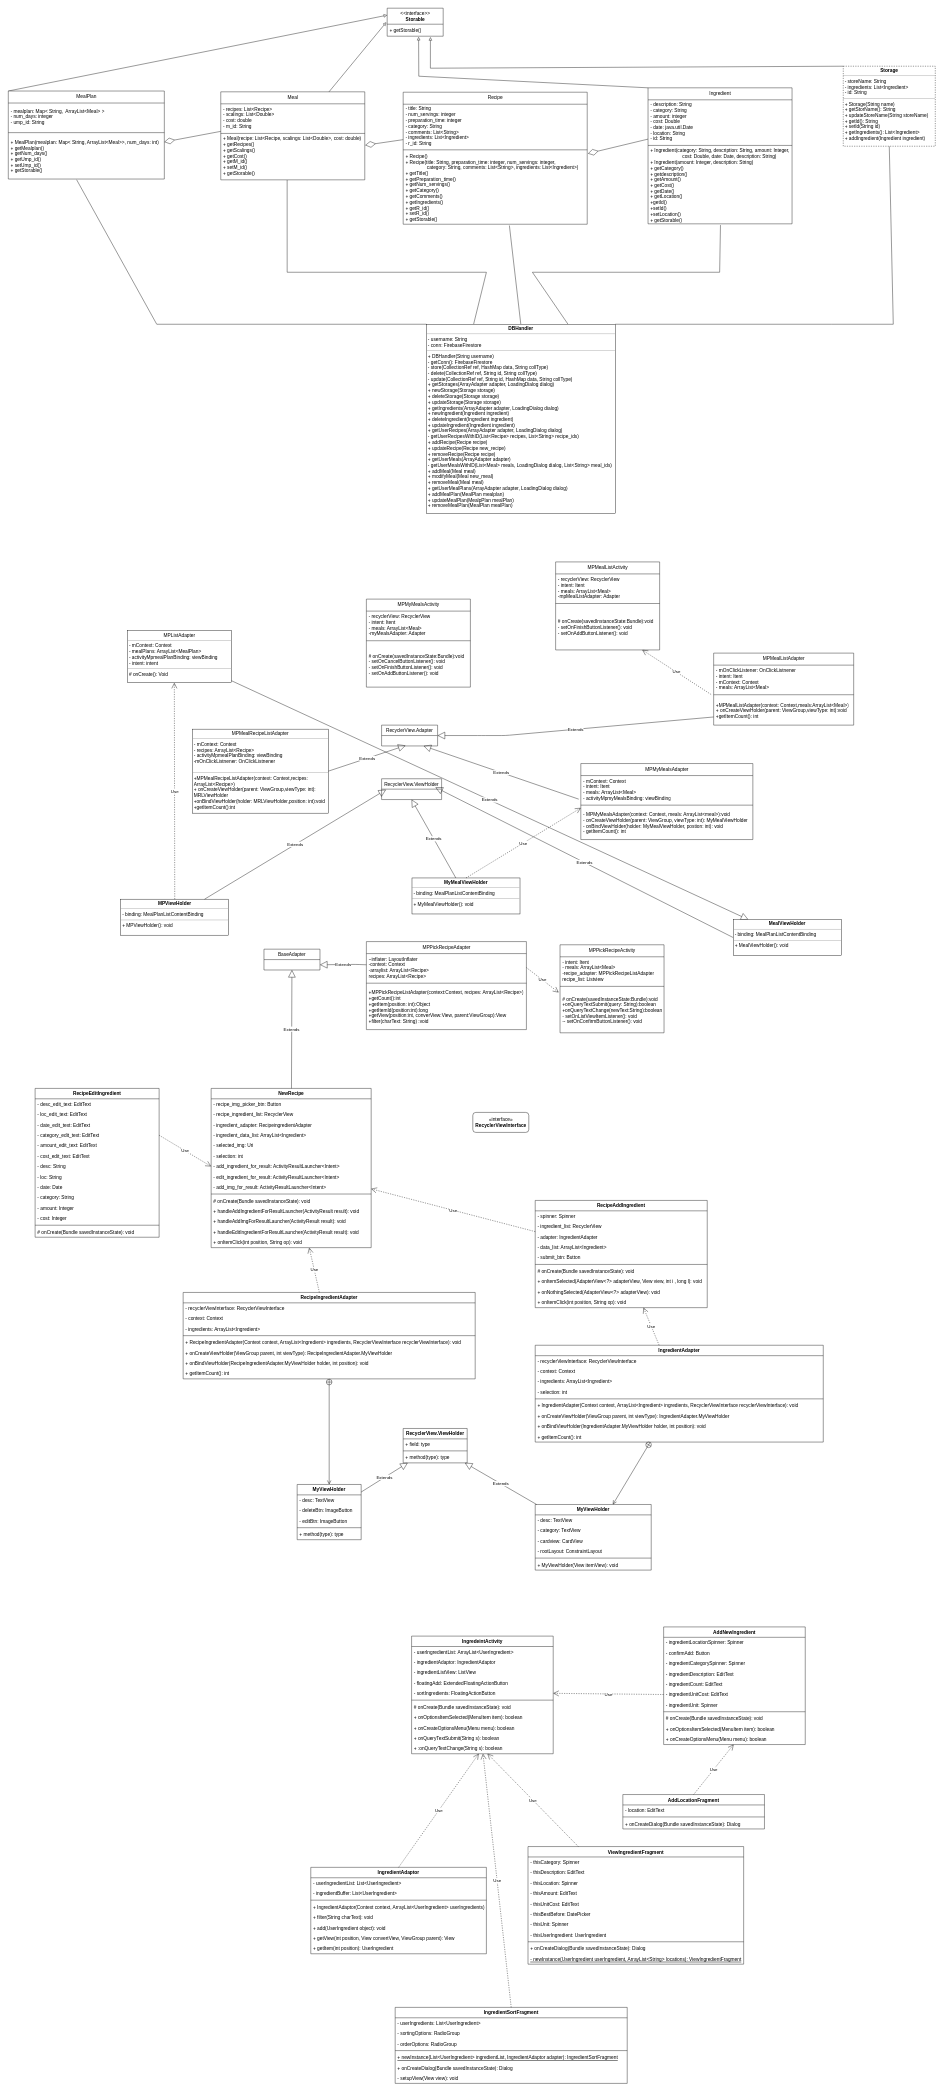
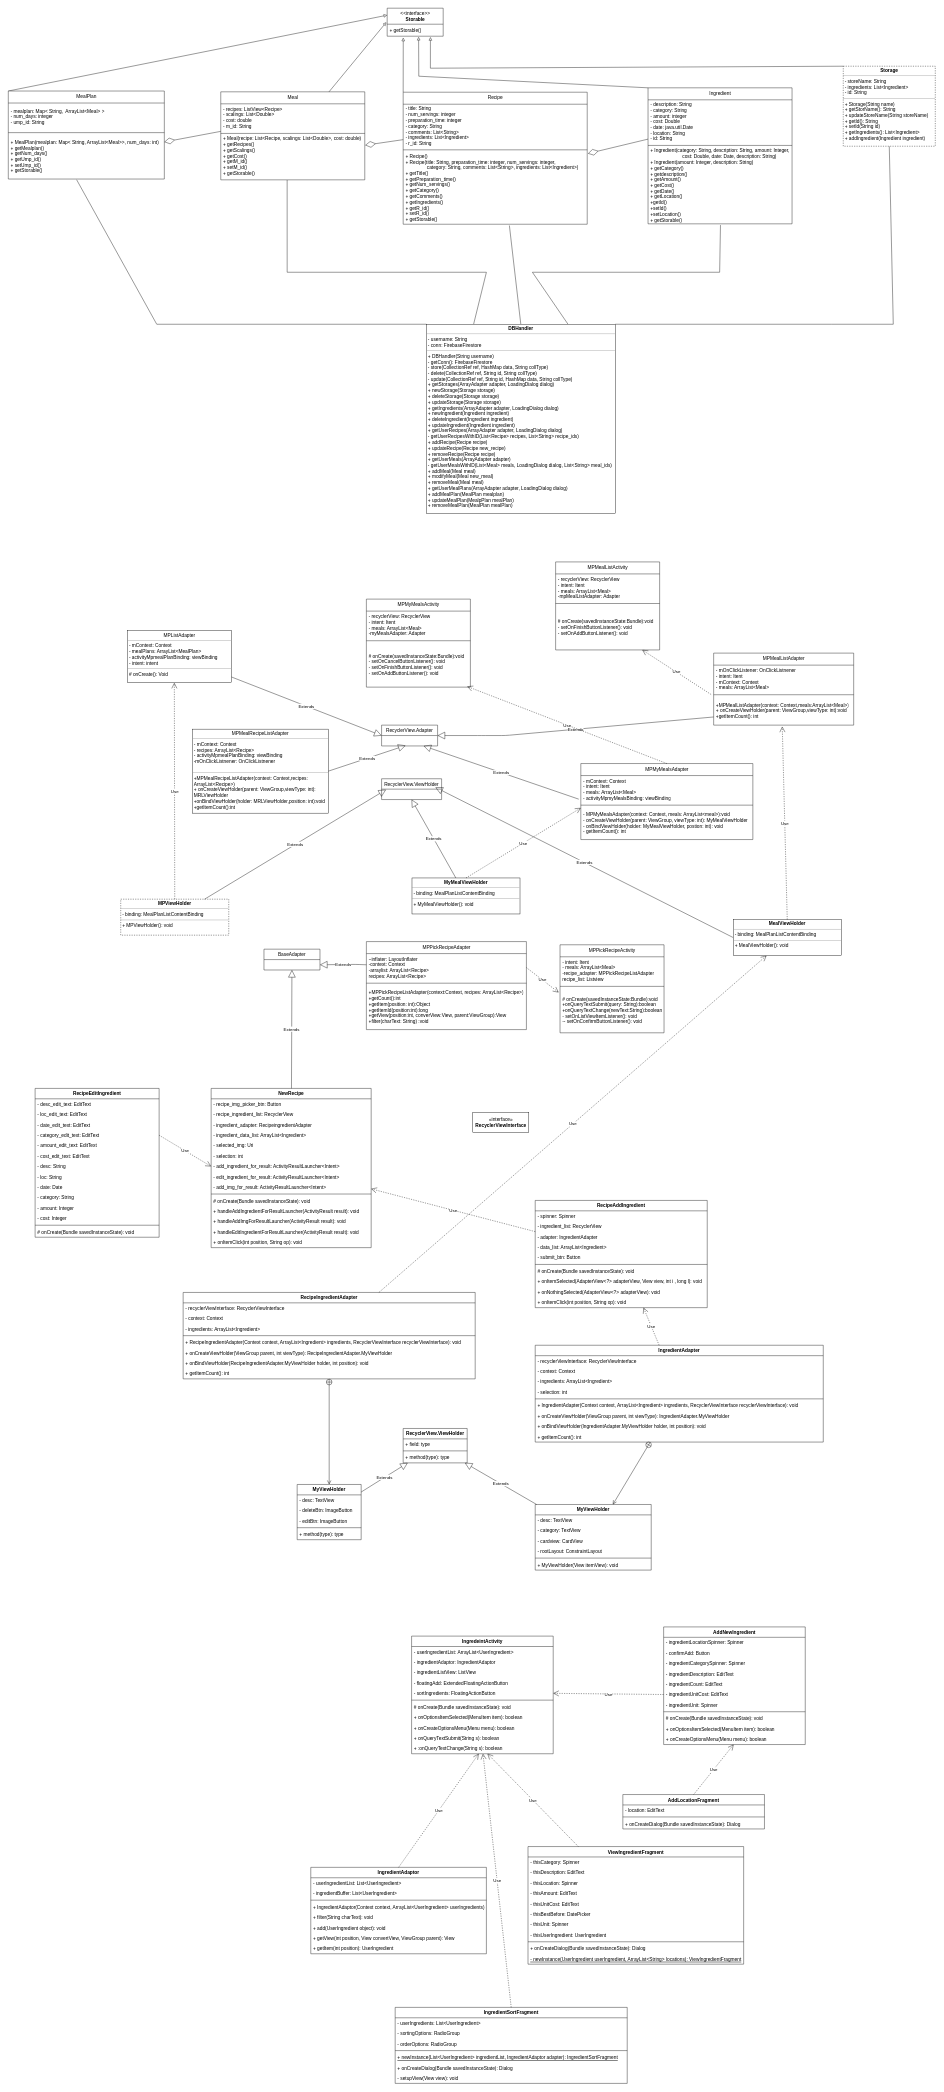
edge "Recipe" -> "+ getStorable()": added
node "- recipes: List<Recipe> - scalings: List<Double> - cost: double - m_id: String": label "- recipes: List<Recipe> - scalings: List<Double> - cost: double - m_id: String" -> "- recipes: ListView<Recipe> - scalings: List<Double> - cost: double - m_id: String"
edge "MPMyMealsAdapter" -> "# onCreate(savedInstanceState:Bundle):void - setOnCancelButtonListener(): void - setOnFinishButtonListener(): void - setOnAddButtonListener(): void": added, label "Use"
edge "MPListAdapter - mContext: Context - mealPlans: ArrayList<MealPlan> - activityMpmealPlanBinding: viewBinding - intent: intent # onCreate(): Void" -> "MealViewHolder - binding: MealPlanListContentBinding + MealViewHolder(): void": now "MPListAdapter - mContext: Context - mealPlans: ArrayList<MealPlan> - activityMpmealPlanBinding: viewBinding - intent: intent # onCreate(): Void" -> "RecyclerView.Adapter"
edge "MealViewHolder - binding: MealPlanListContentBinding + MealViewHolder(): void" -> "+MPMealListAdapter(context: Context,meals:ArrayList<Meal>) + onCreateViewHolder(parent: ViewGroup,viewType: int):void +getItemCount(): int": added, label "Use"
node "MPViewHolder - binding: MealPlanListContentBinding + MPViewHolder(): void": style solid -> dashed
node "«interface» RecyclerViewInterface": shape rounded rectangle -> rectangle
edge "RecipeIngredientAdapter" -> "NewRecipe": now "RecipeIngredientAdapter" -> "MealViewHolder - binding: MealPlanListContentBinding + MealViewHolder(): void"
